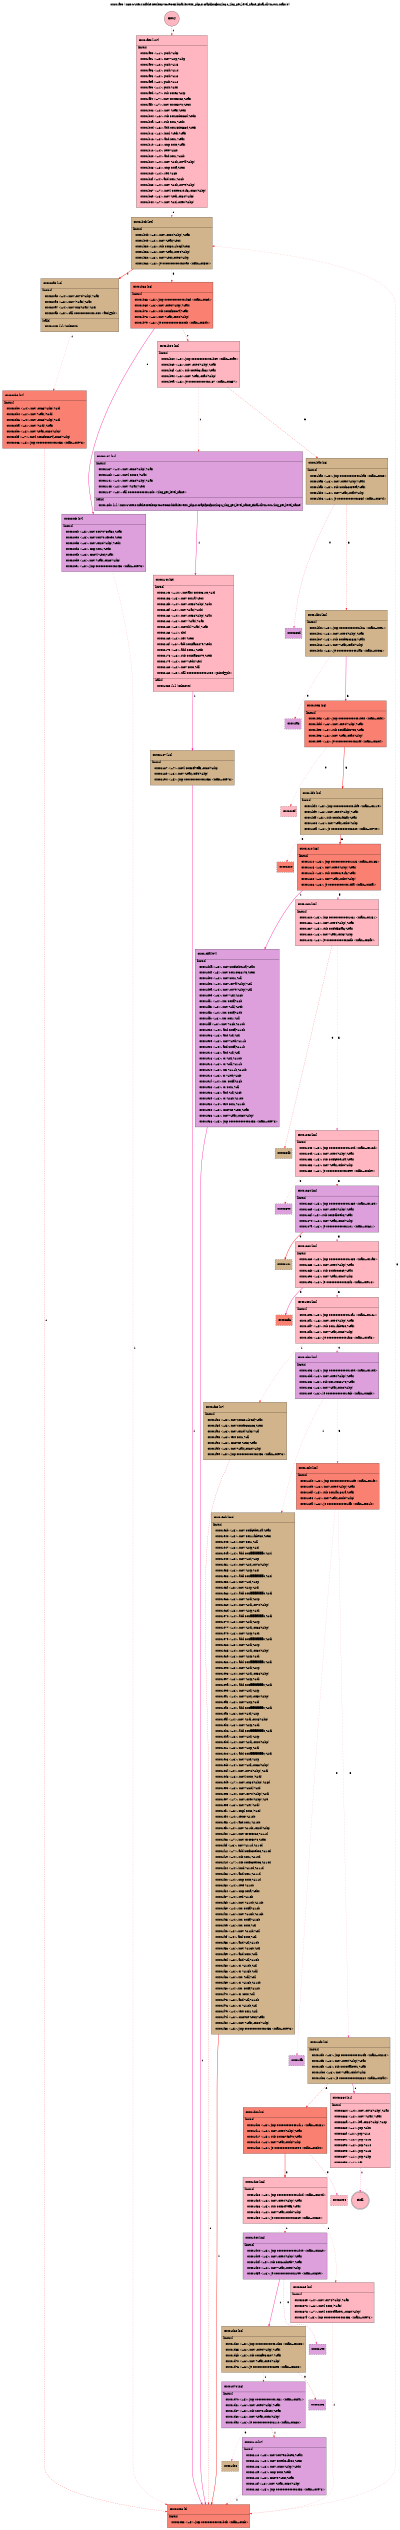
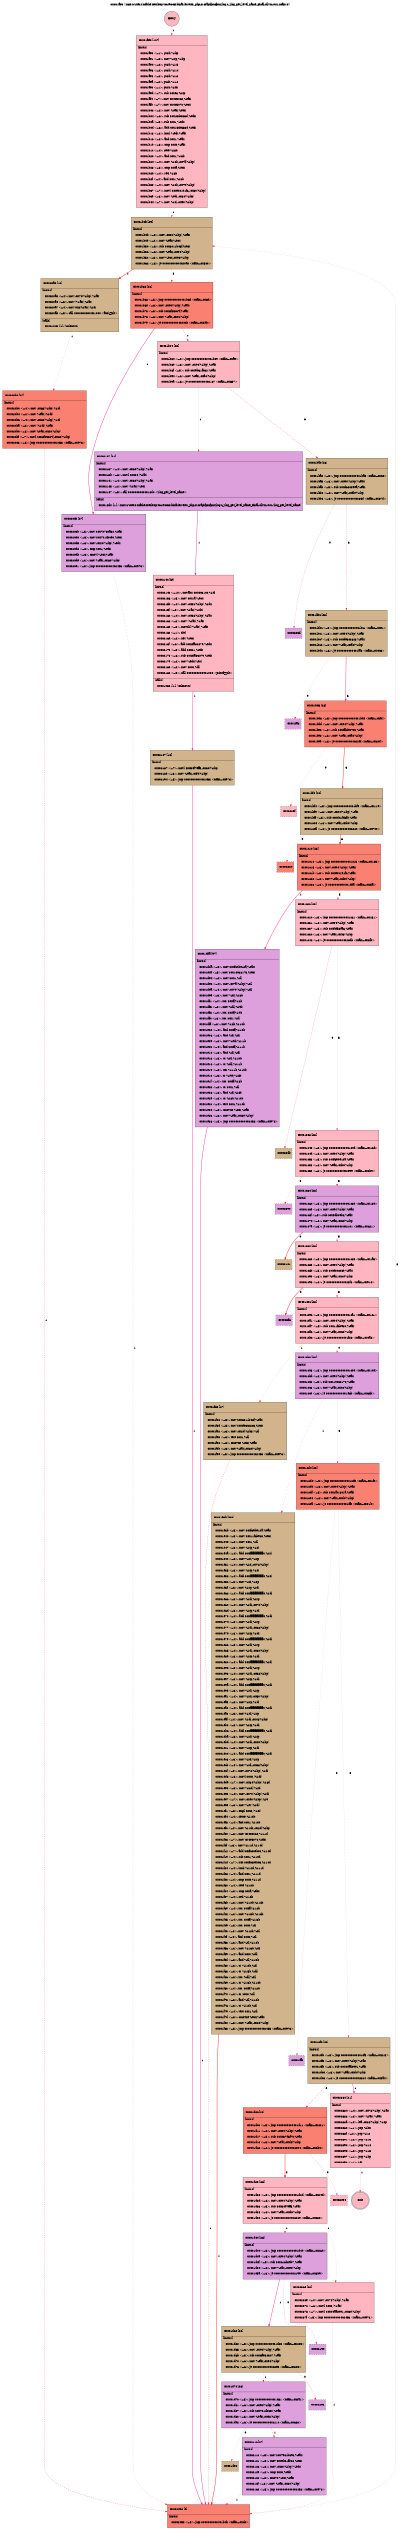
edge "0x401c80 [28]" -> "0x4023f6": color deeppink -> red
node "0x4023f6": fillcolor salmon -> plum
node "Final": label "Final" -> "Exit"
